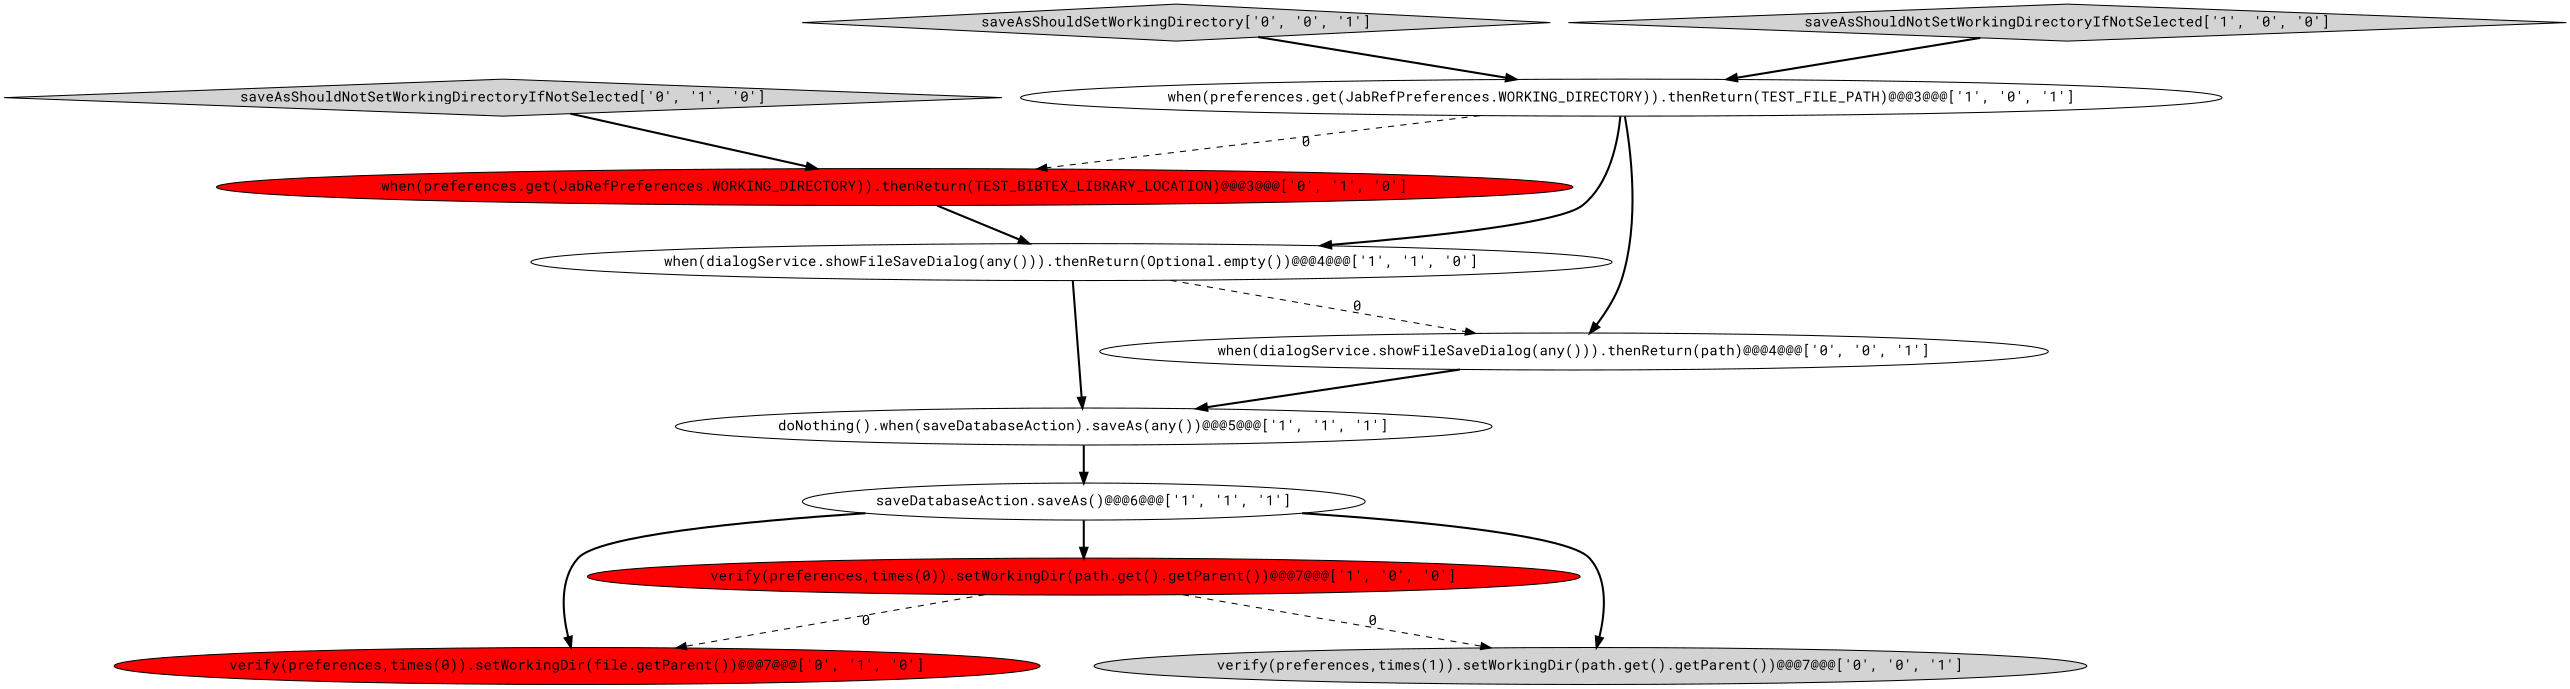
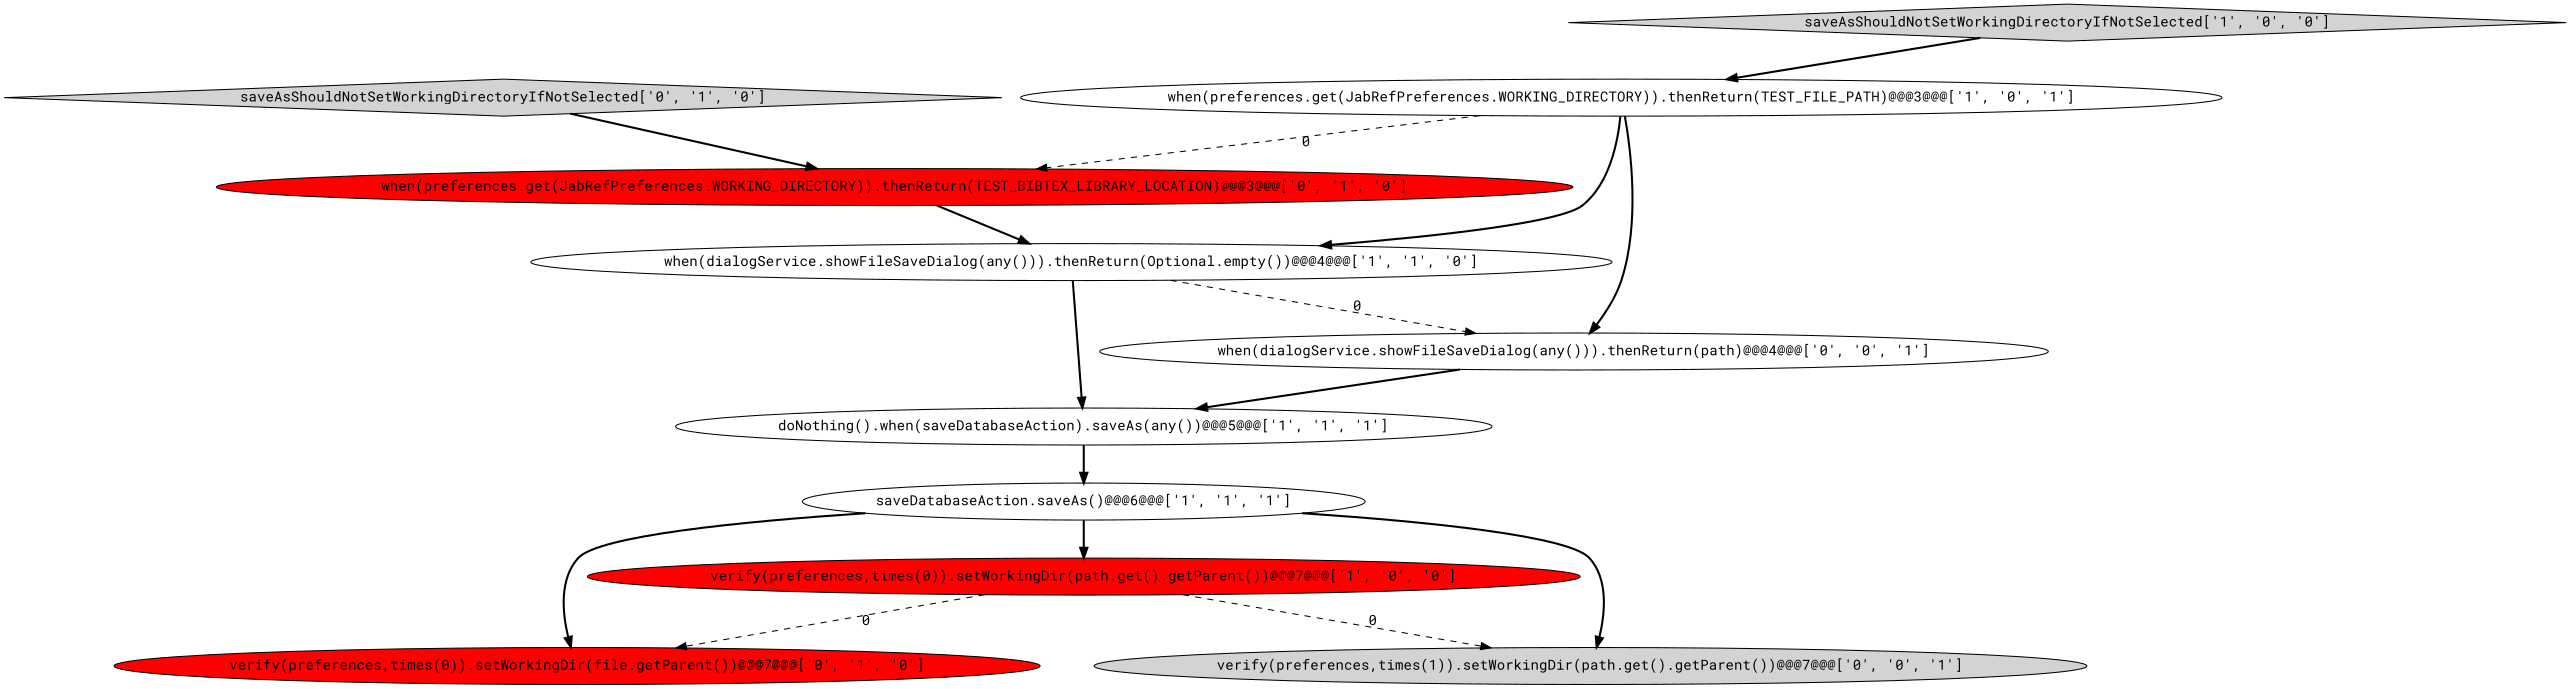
node "saveAsShouldSetWorkingDirectory['0', '0', '1']": removed
